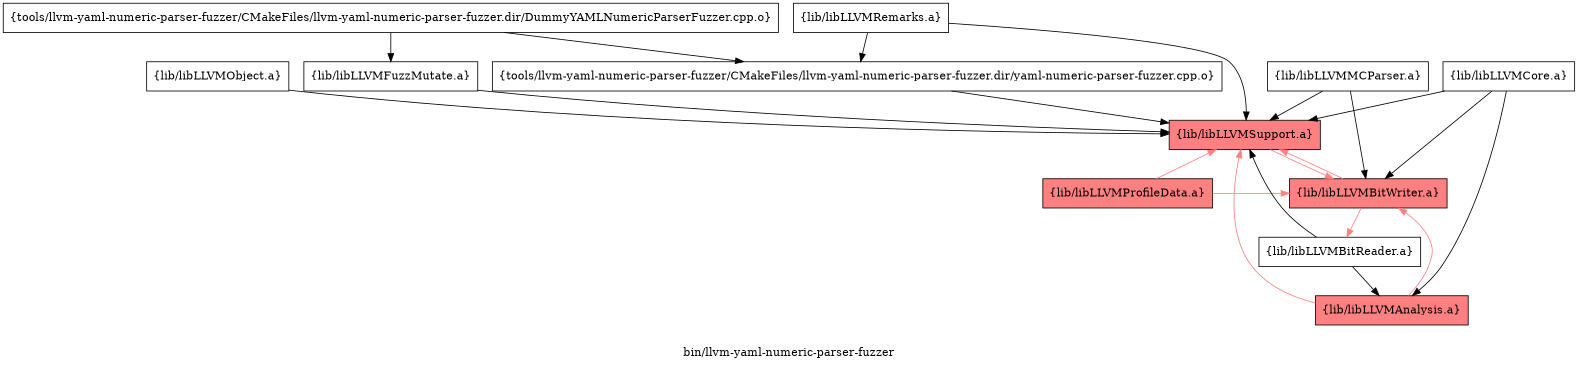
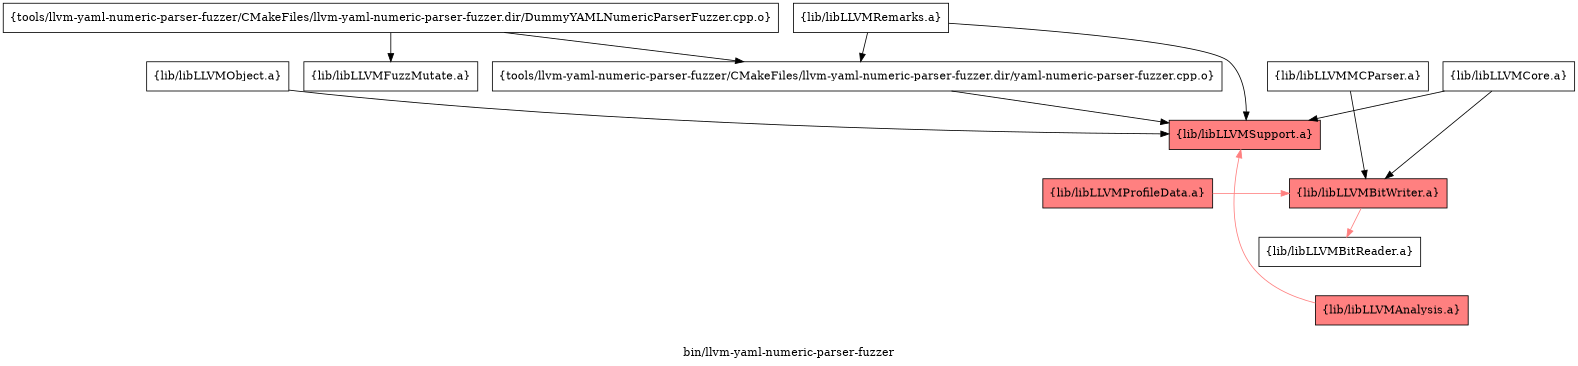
edge "{lib/libLLVMMCParser.a}" -> "{lib/libLLVMSupport.a}": removed
edge "{lib/libLLVMFuzzMutate.a}" -> "{lib/libLLVMSupport.a}": removed
edge "{lib/libLLVMSupport.a}" -> "{lib/libLLVMBitWriter.a}": removed
edge "{lib/libLLVMProfileData.a}" -> "{lib/libLLVMSupport.a}": removed
edge "{lib/libLLVMBitWriter.a}" -> "{lib/libLLVMSupport.a}": removed
edge "{lib/libLLVMCore.a}" -> "{lib/libLLVMAnalysis.a}": removed
edge "{lib/libLLVMBitReader.a}" -> "{lib/libLLVMSupport.a}": removed
edge "{lib/libLLVMAnalysis.a}" -> "{lib/libLLVMBitWriter.a}": removed
edge "{lib/libLLVMBitReader.a}" -> "{lib/libLLVMAnalysis.a}": removed
